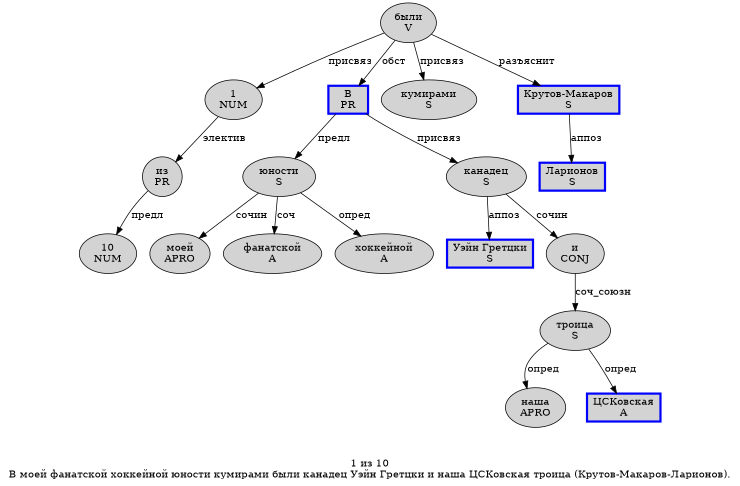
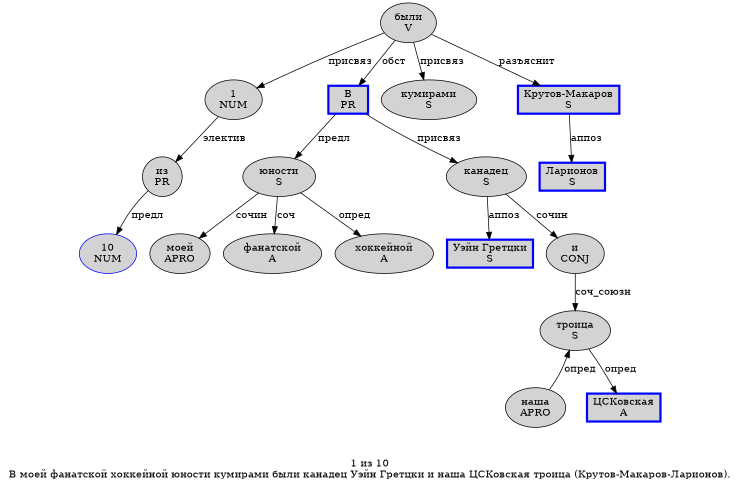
node "10 NUM": color black -> blue
edge "троица S" -> "наша APRO": reversed
